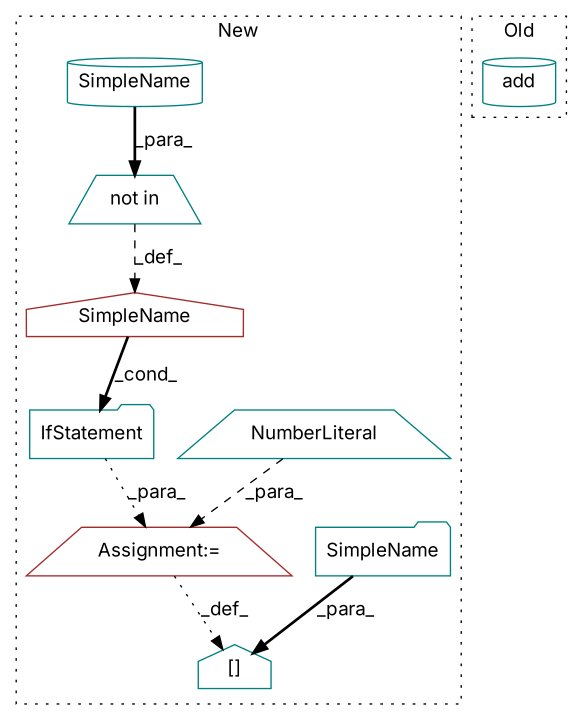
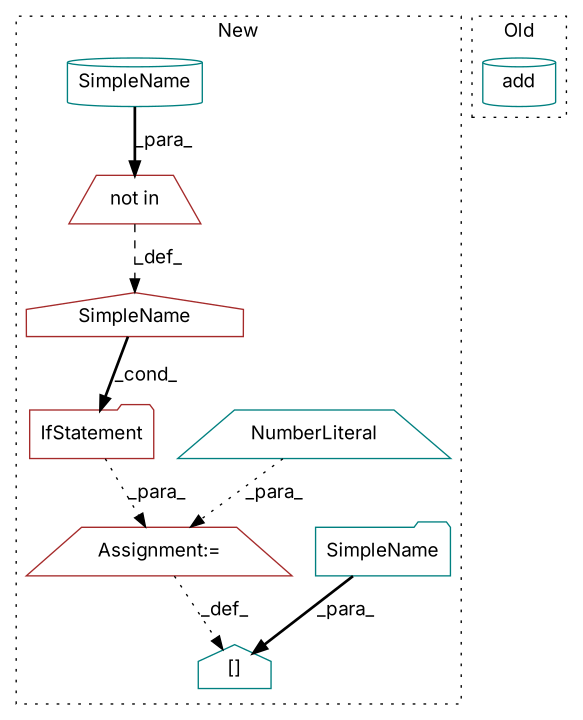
node "not in": color teal -> brown
node "IfStatement": color teal -> brown
edge "NumberLiteral" -> "Assignment:=": style dashed -> dotted
